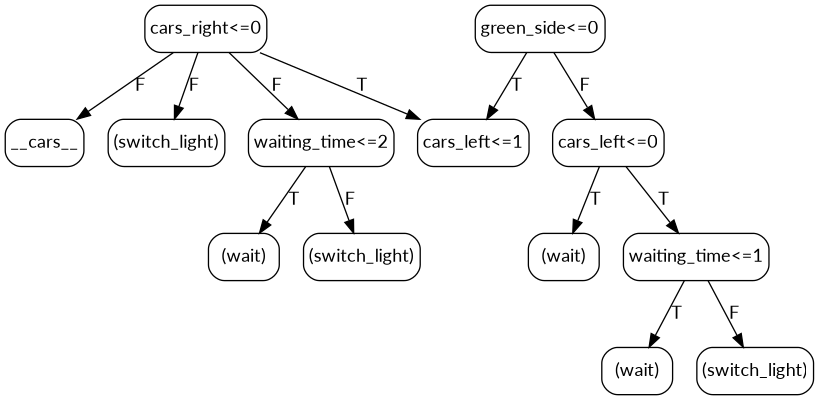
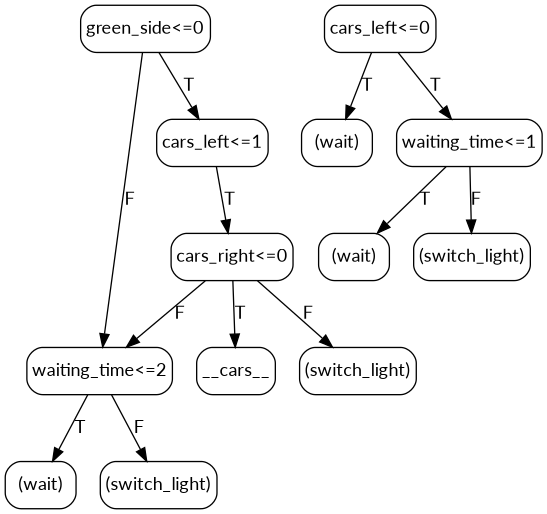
edge "green_side<=0" -> "cars_left<=0": now "green_side<=0" -> "waiting_time<=2"
edge "cars_right<=0" -> "cars_left<=1": reversed
edge "cars_right<=0" -> "__cars__": label "F" -> "T"
